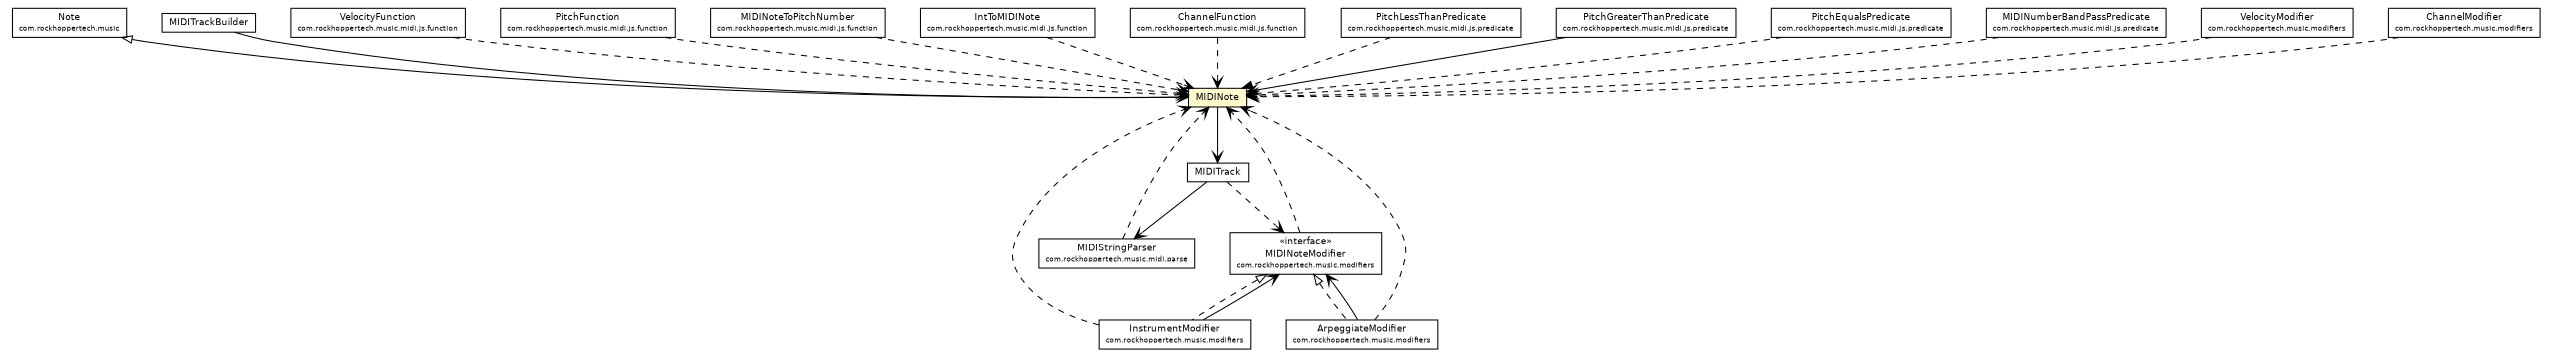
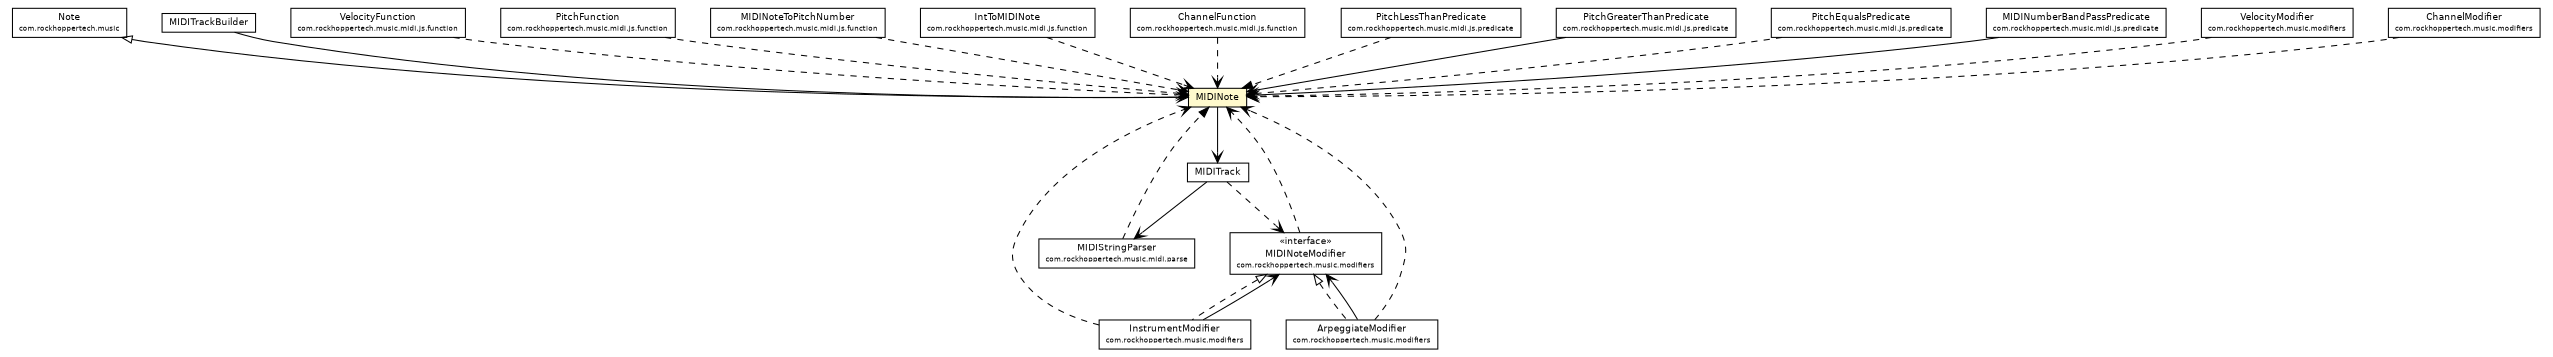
edge "MIDINumberBandPassPredicate" -> "MIDINote": style dashed -> solid
edge "MIDIStringParser" -> "MIDINote": arrowhead open -> normal
